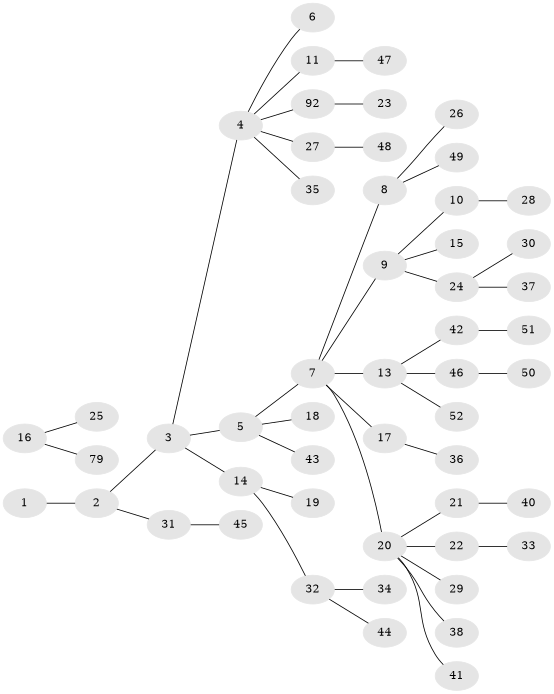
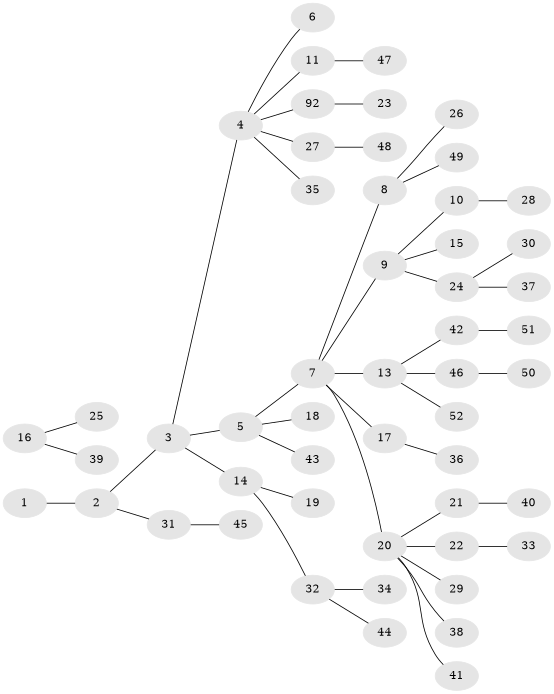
node "79": label "79" -> "39"
